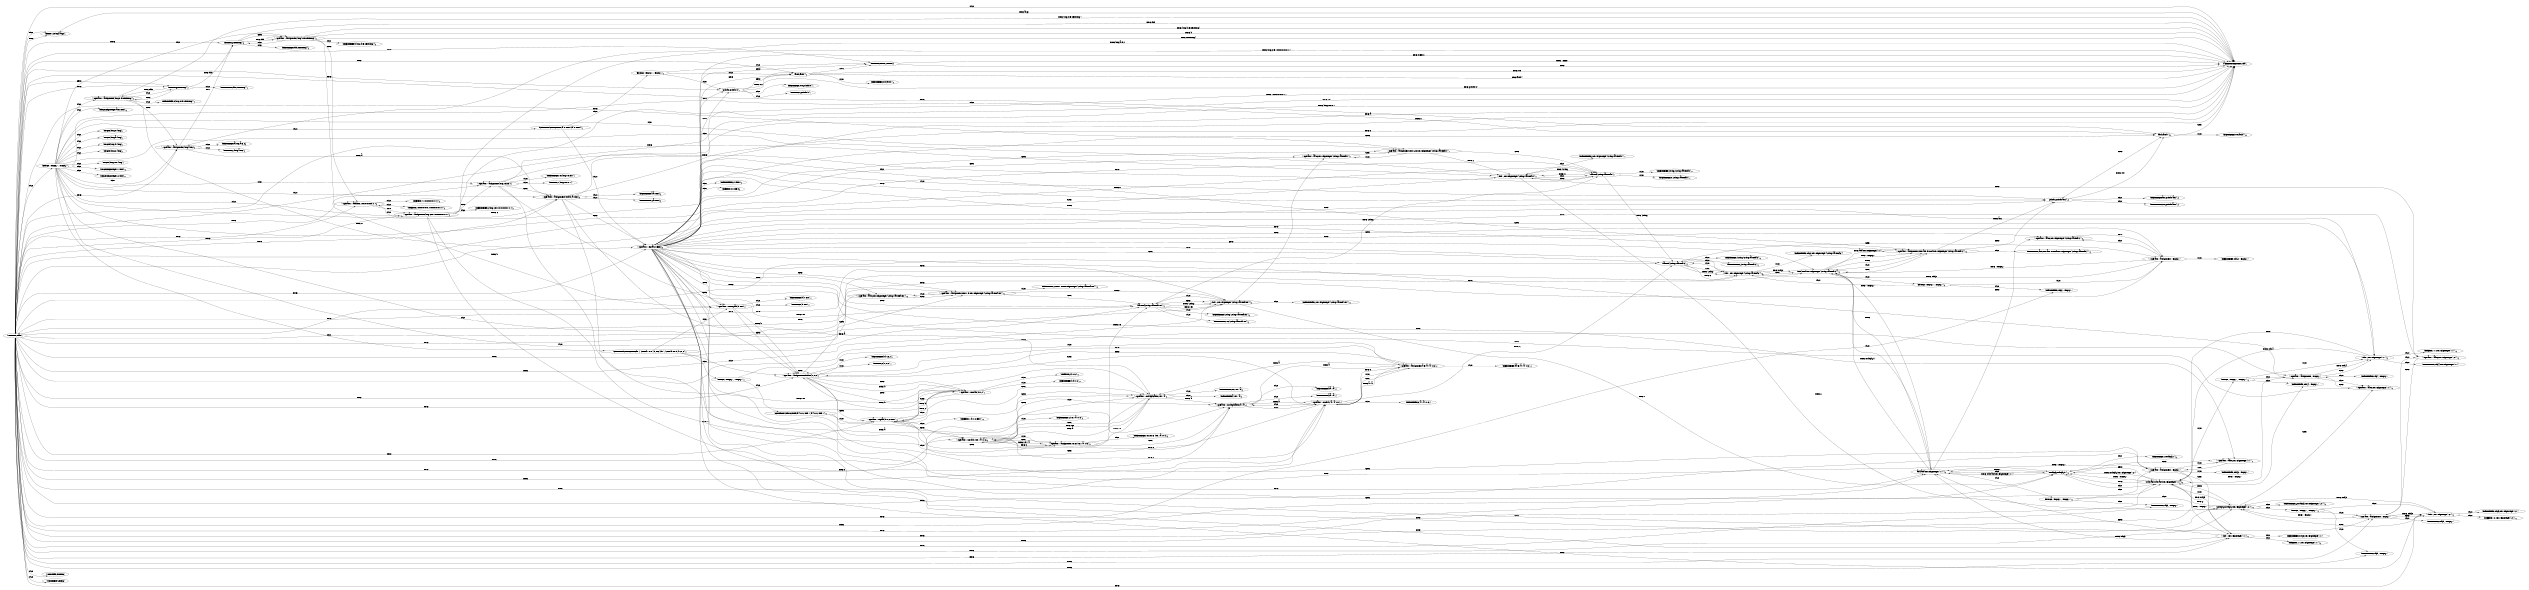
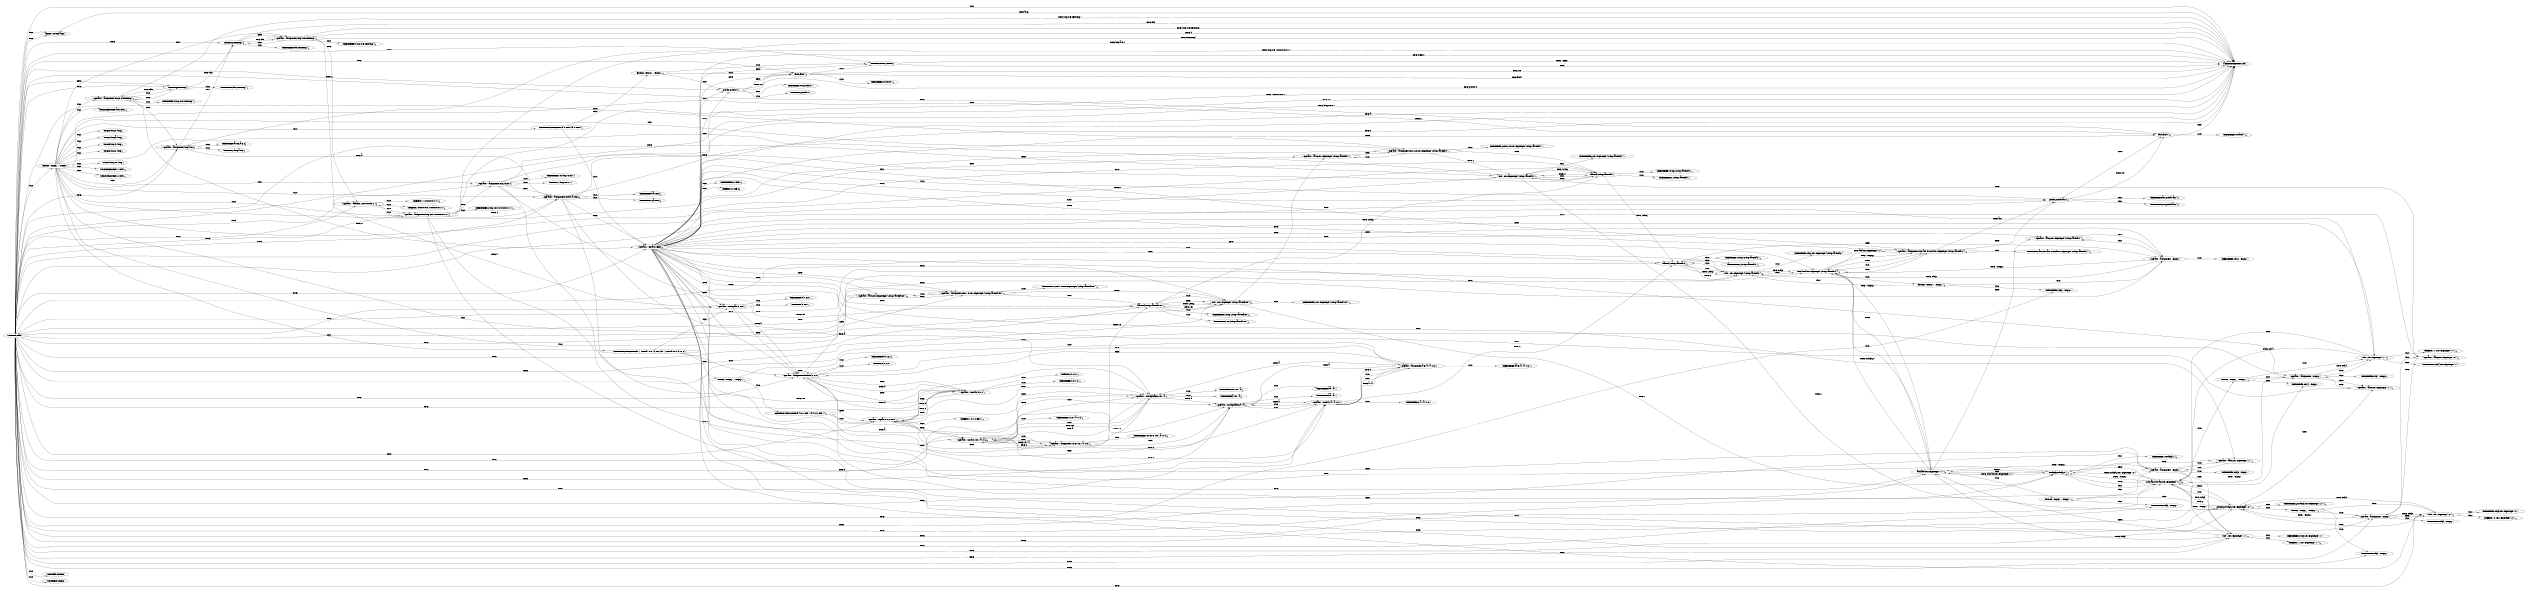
edge "(METHOD,main)" -> "(println,println(0))": label "DDG: " -> "DDG: 2"
node "(IDENTIFIER,y,ANY y = new BigInteger(String.valueOf(x)))": added
edge "(<operator>.assignmentDivision,b /= 2)" -> "(<operator>.modulo,(a * a) % c)": removed, label "CDG:"
